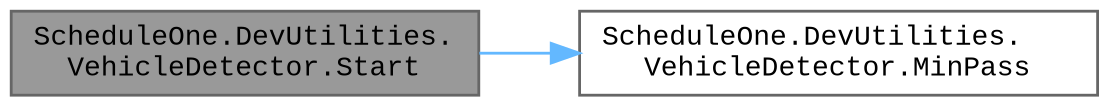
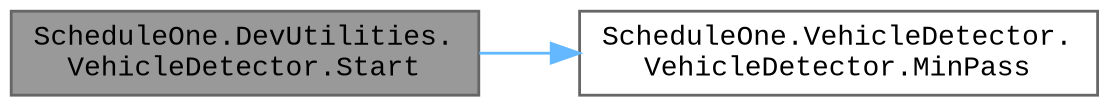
node "ScheduleOne.DevUtilities. VehicleDetector.MinPass": label "ScheduleOne.DevUtilities. VehicleDetector.MinPass" -> "ScheduleOne.VehicleDetector. VehicleDetector.MinPass"
